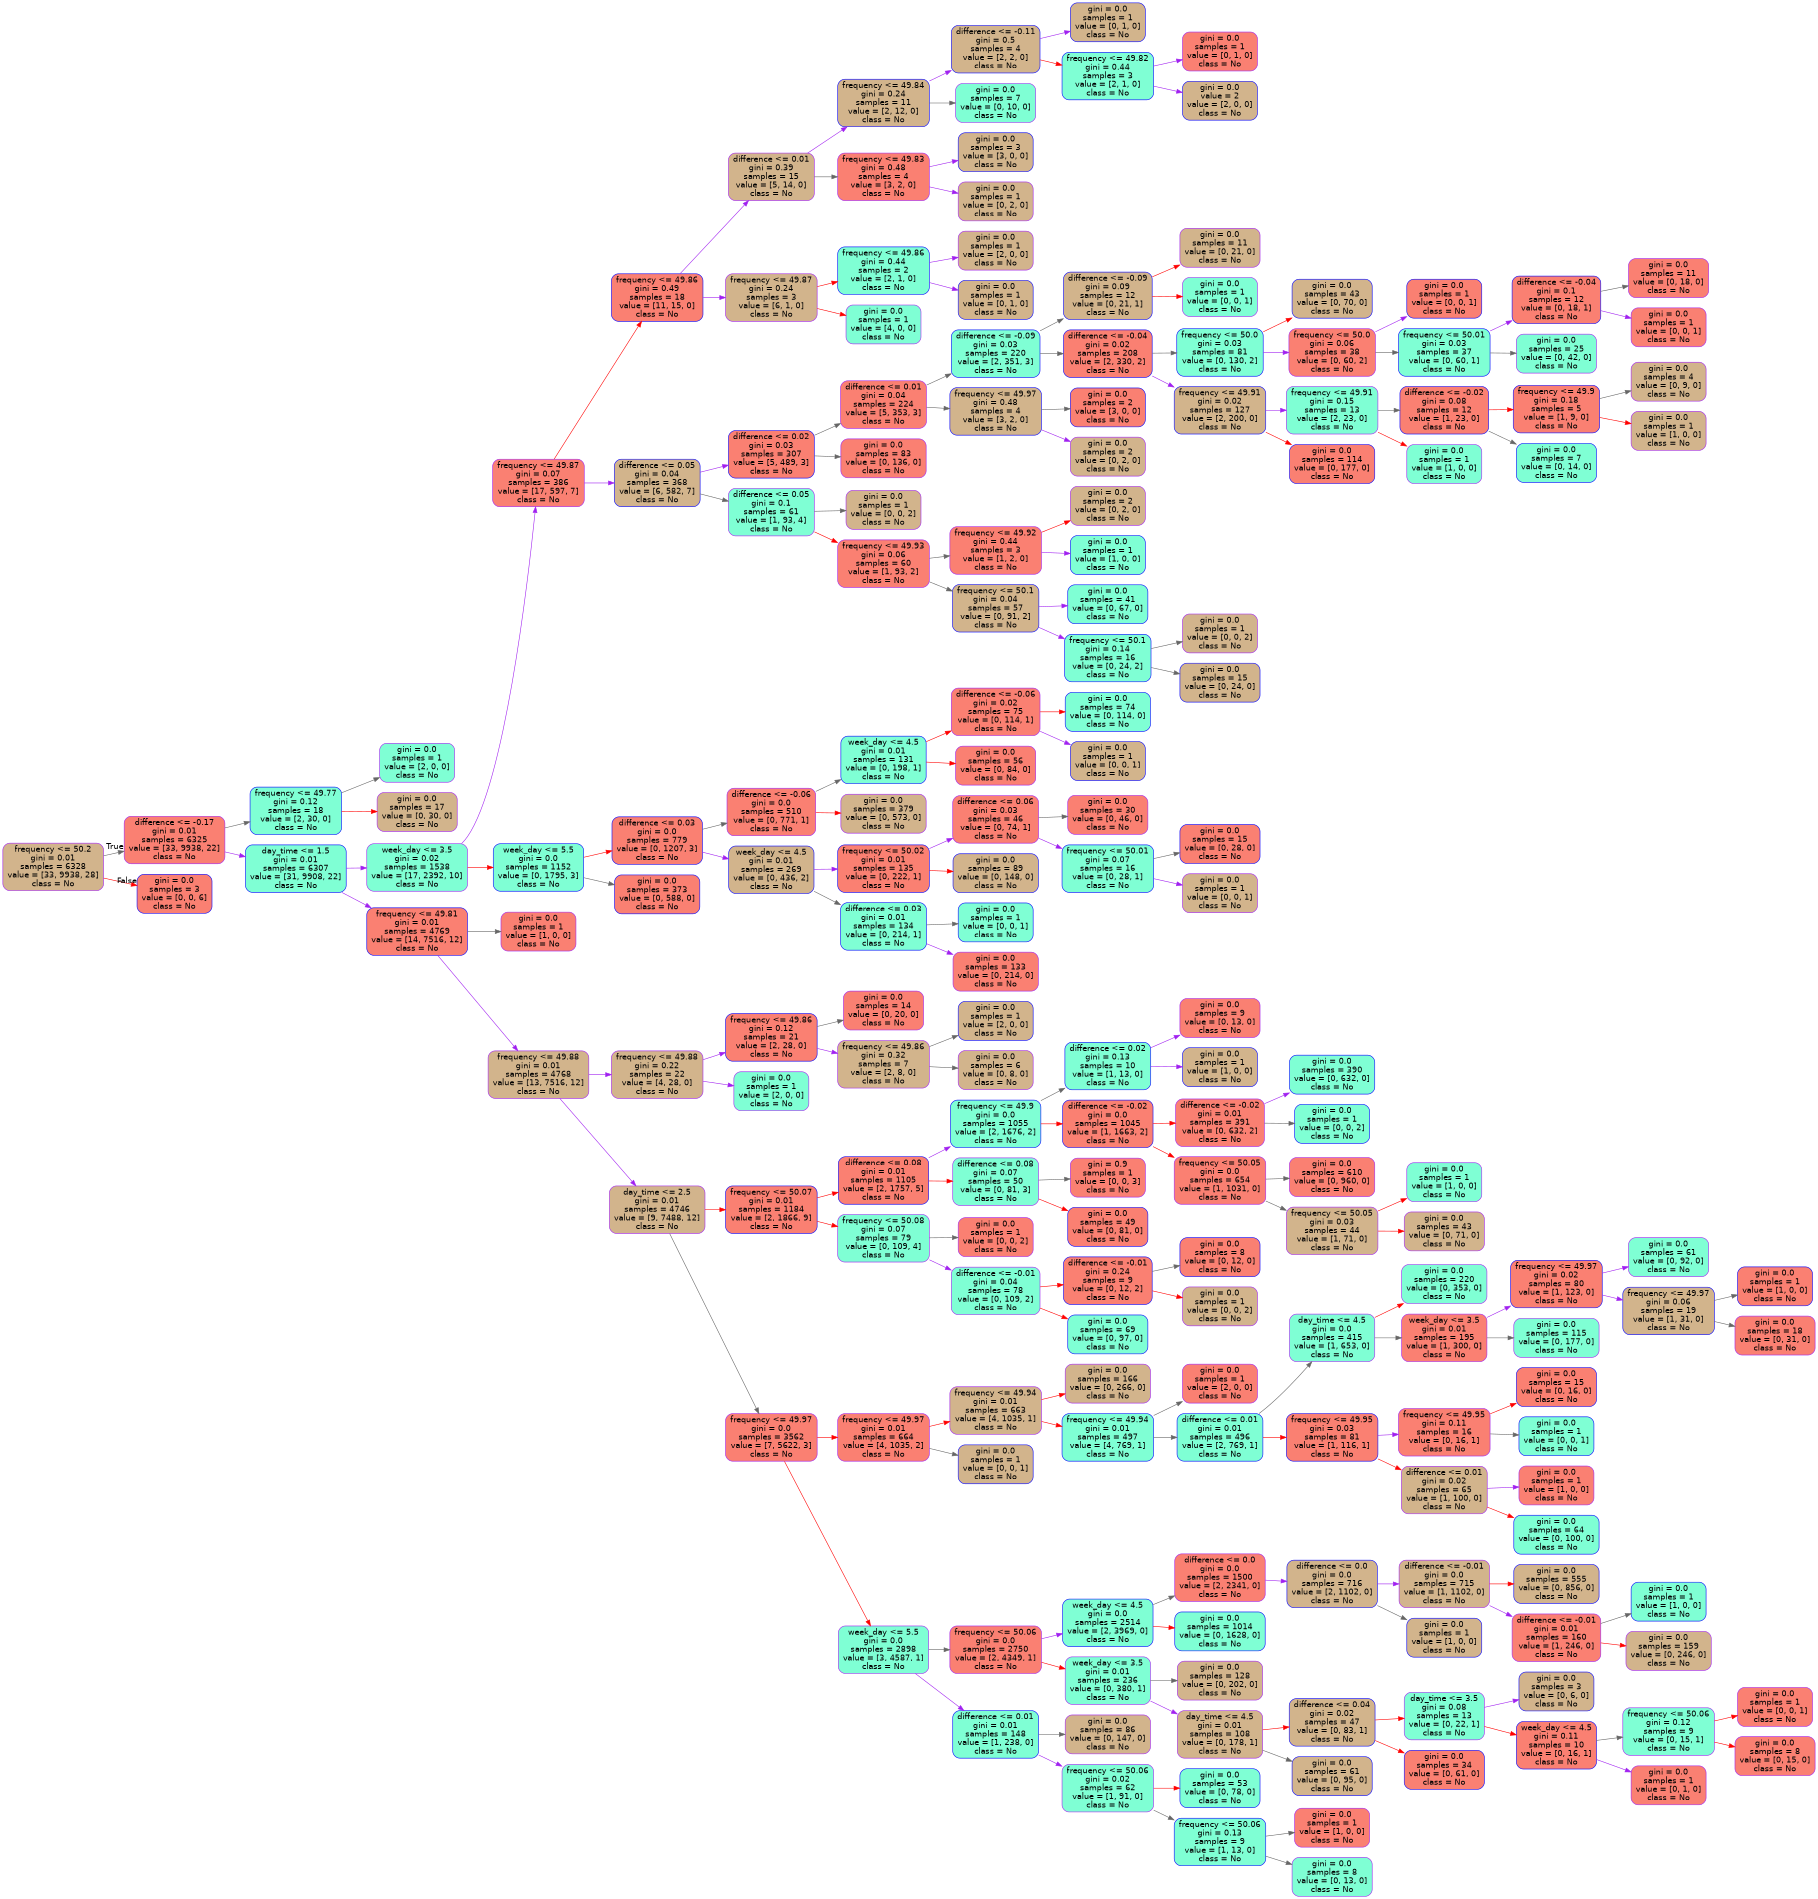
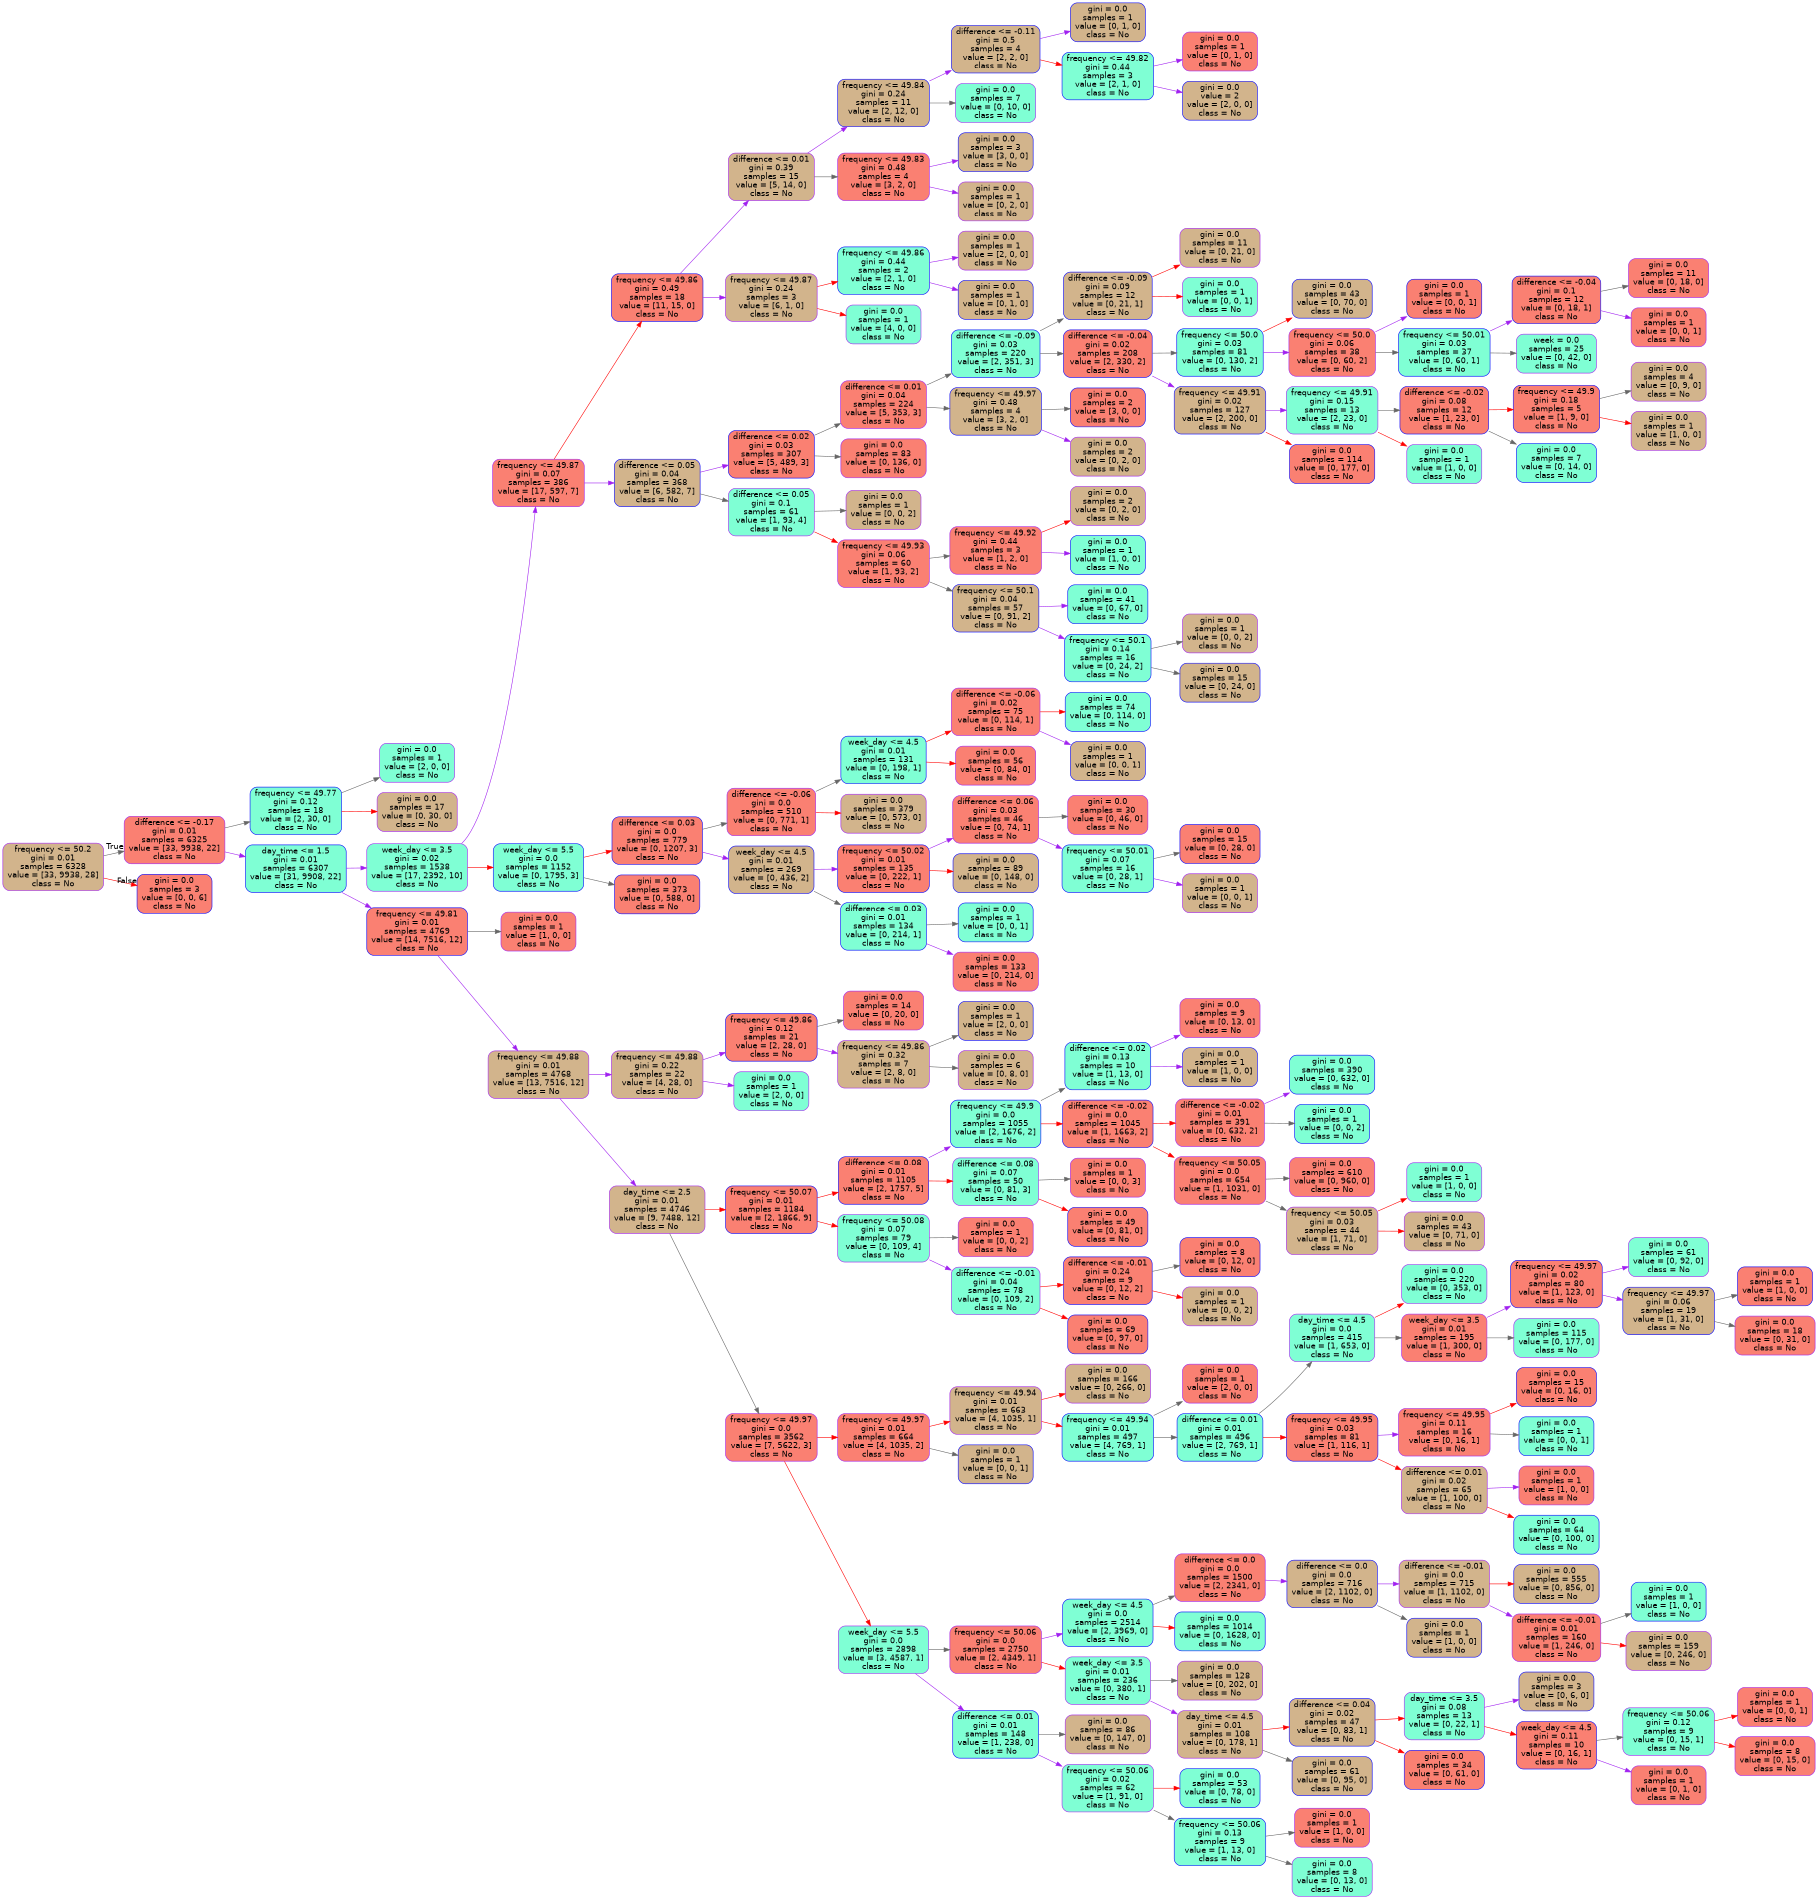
node "gini = 0.0 samples = 25 value = [0, 42, 0] class = No": label "gini = 0.0 samples = 25 value = [0, 42, 0] class = No" -> "week = 0.0 samples = 25 value = [0, 42, 0] class = No"
node "gini = 0.9 samples = 1 value = [0, 0, 3] class = No": label "gini = 0.9 samples = 1 value = [0, 0, 3] class = No" -> "gini = 0.0 samples = 1 value = [0, 0, 3] class = No"
node "gini = 0.0 samples = 69 value = [0, 97, 0] class = No": fillcolor aquamarine -> salmon
